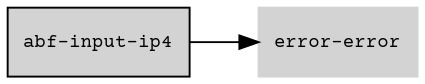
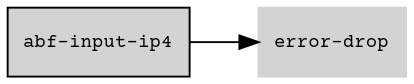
node "error-error": label "error-error" -> "error-drop"
